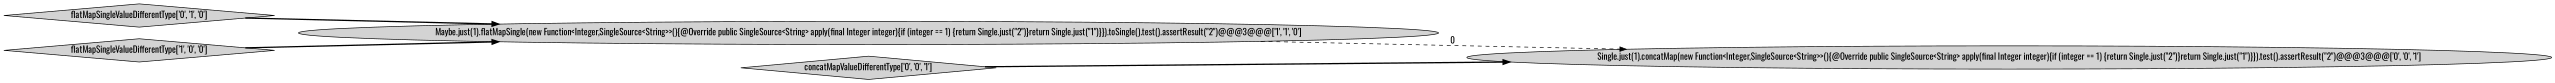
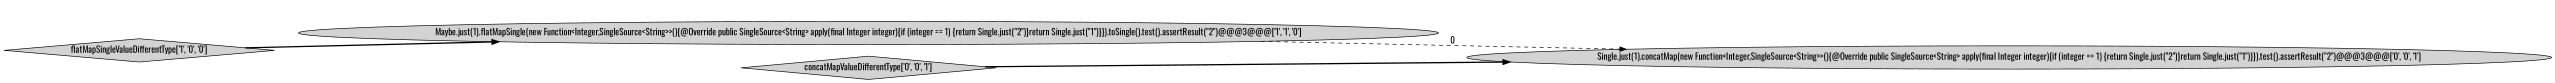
node "flatMapSingleValueDifferentType['0', '1', '0']": removed
